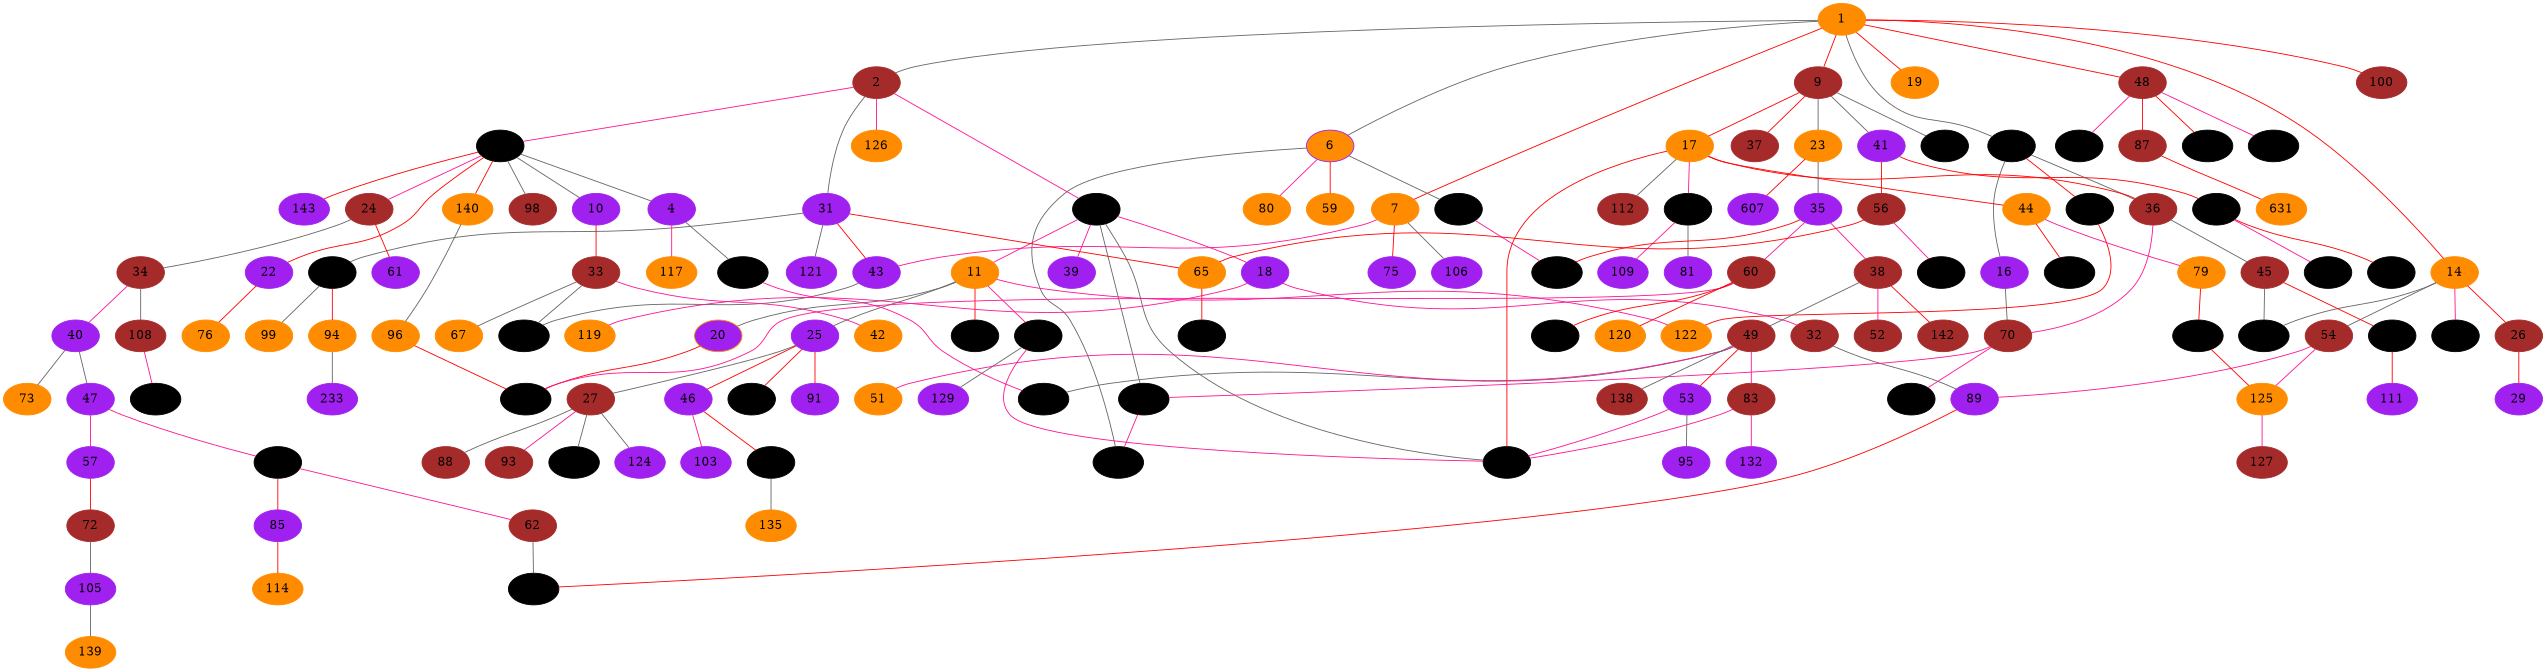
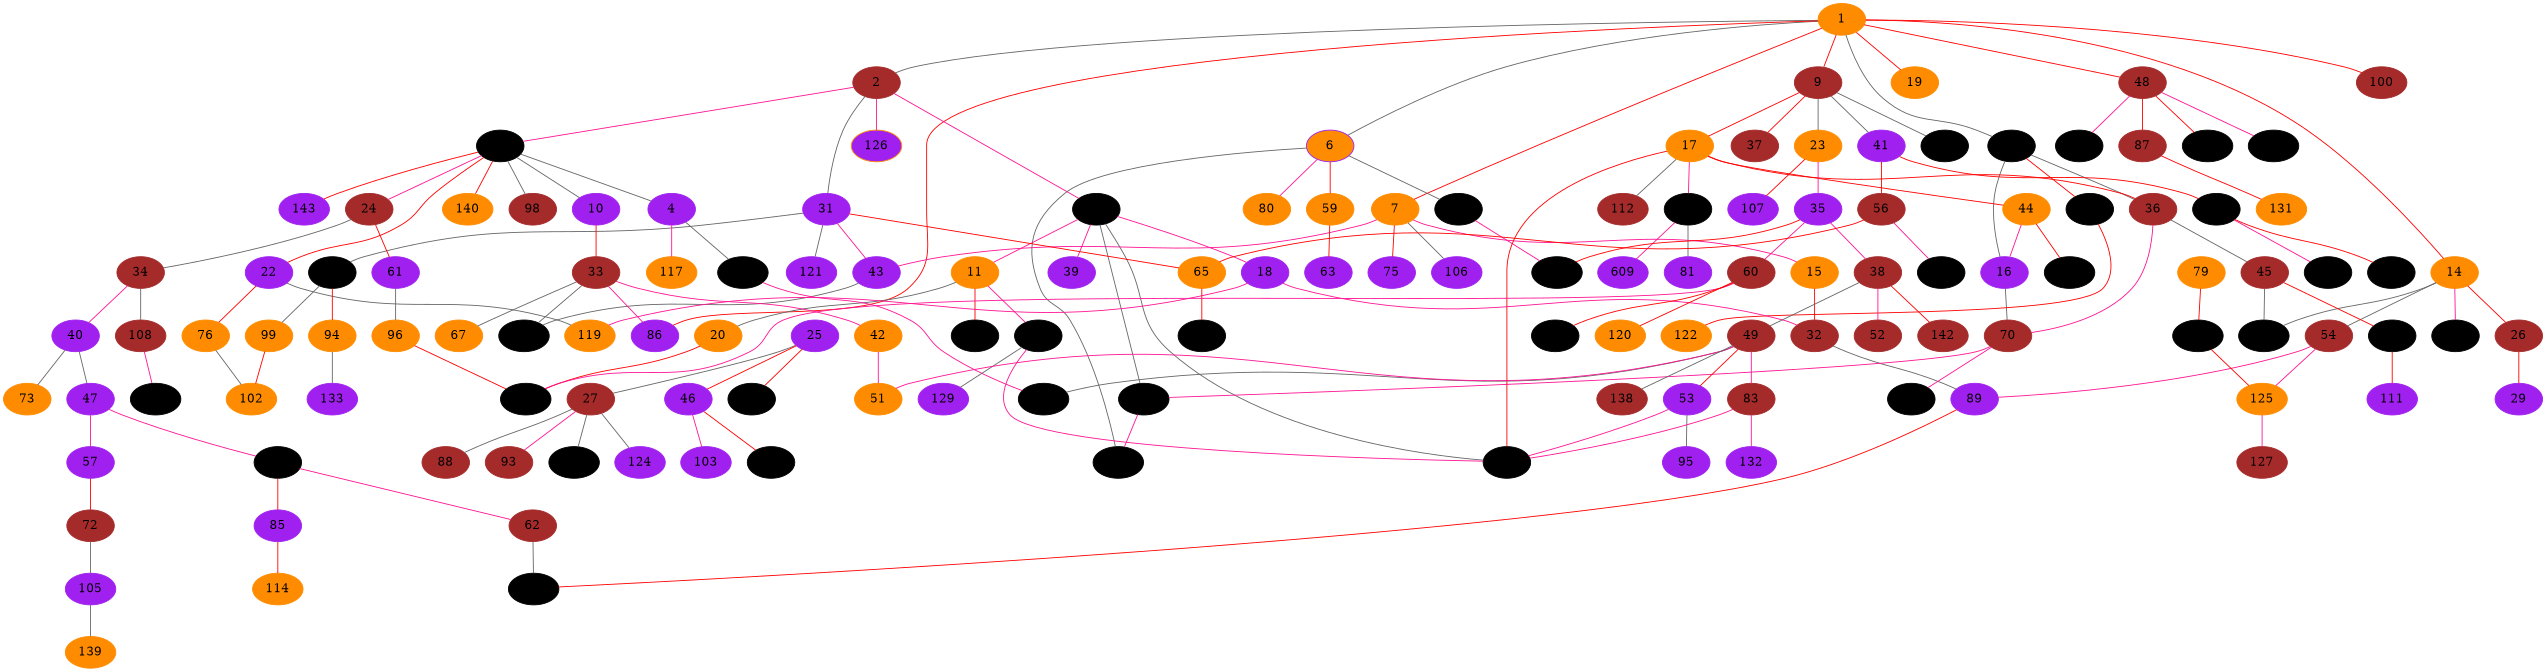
node "126": fillcolor darkorange -> purple
edge "23" -- "35": color gray40 -> deeppink
node "607": label "607" -> "107"
node "631": label "631" -> "131"
edge "31" -- "43": color red -> deeppink
edge "44" -- "79": now "44" -- "16"
node "63": added
node "109": label "109" -> "609"
node "15": added
edge "140" -- "96": now "61" -- "96"
edge "11" -- "122": removed
edge "22" -- "119": added
edge "11" -- "25": removed
node "86": added
node "20": fillcolor purple -> darkorange
edge "42" -- "51": added
node "102": added
node "233": label "233" -> "133"
node "91": removed
node "135": removed
